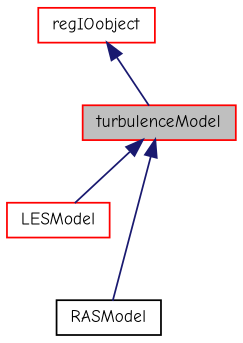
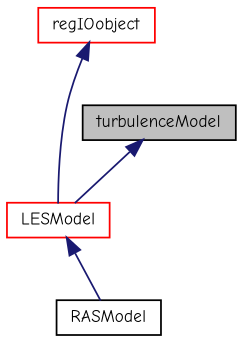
edge "turbulenceModel" -> "regIOobject": now "LESModel" -> "regIOobject"
node "turbulenceModel": color red -> black
edge "RASModel" -> "turbulenceModel": now "RASModel" -> "LESModel"
